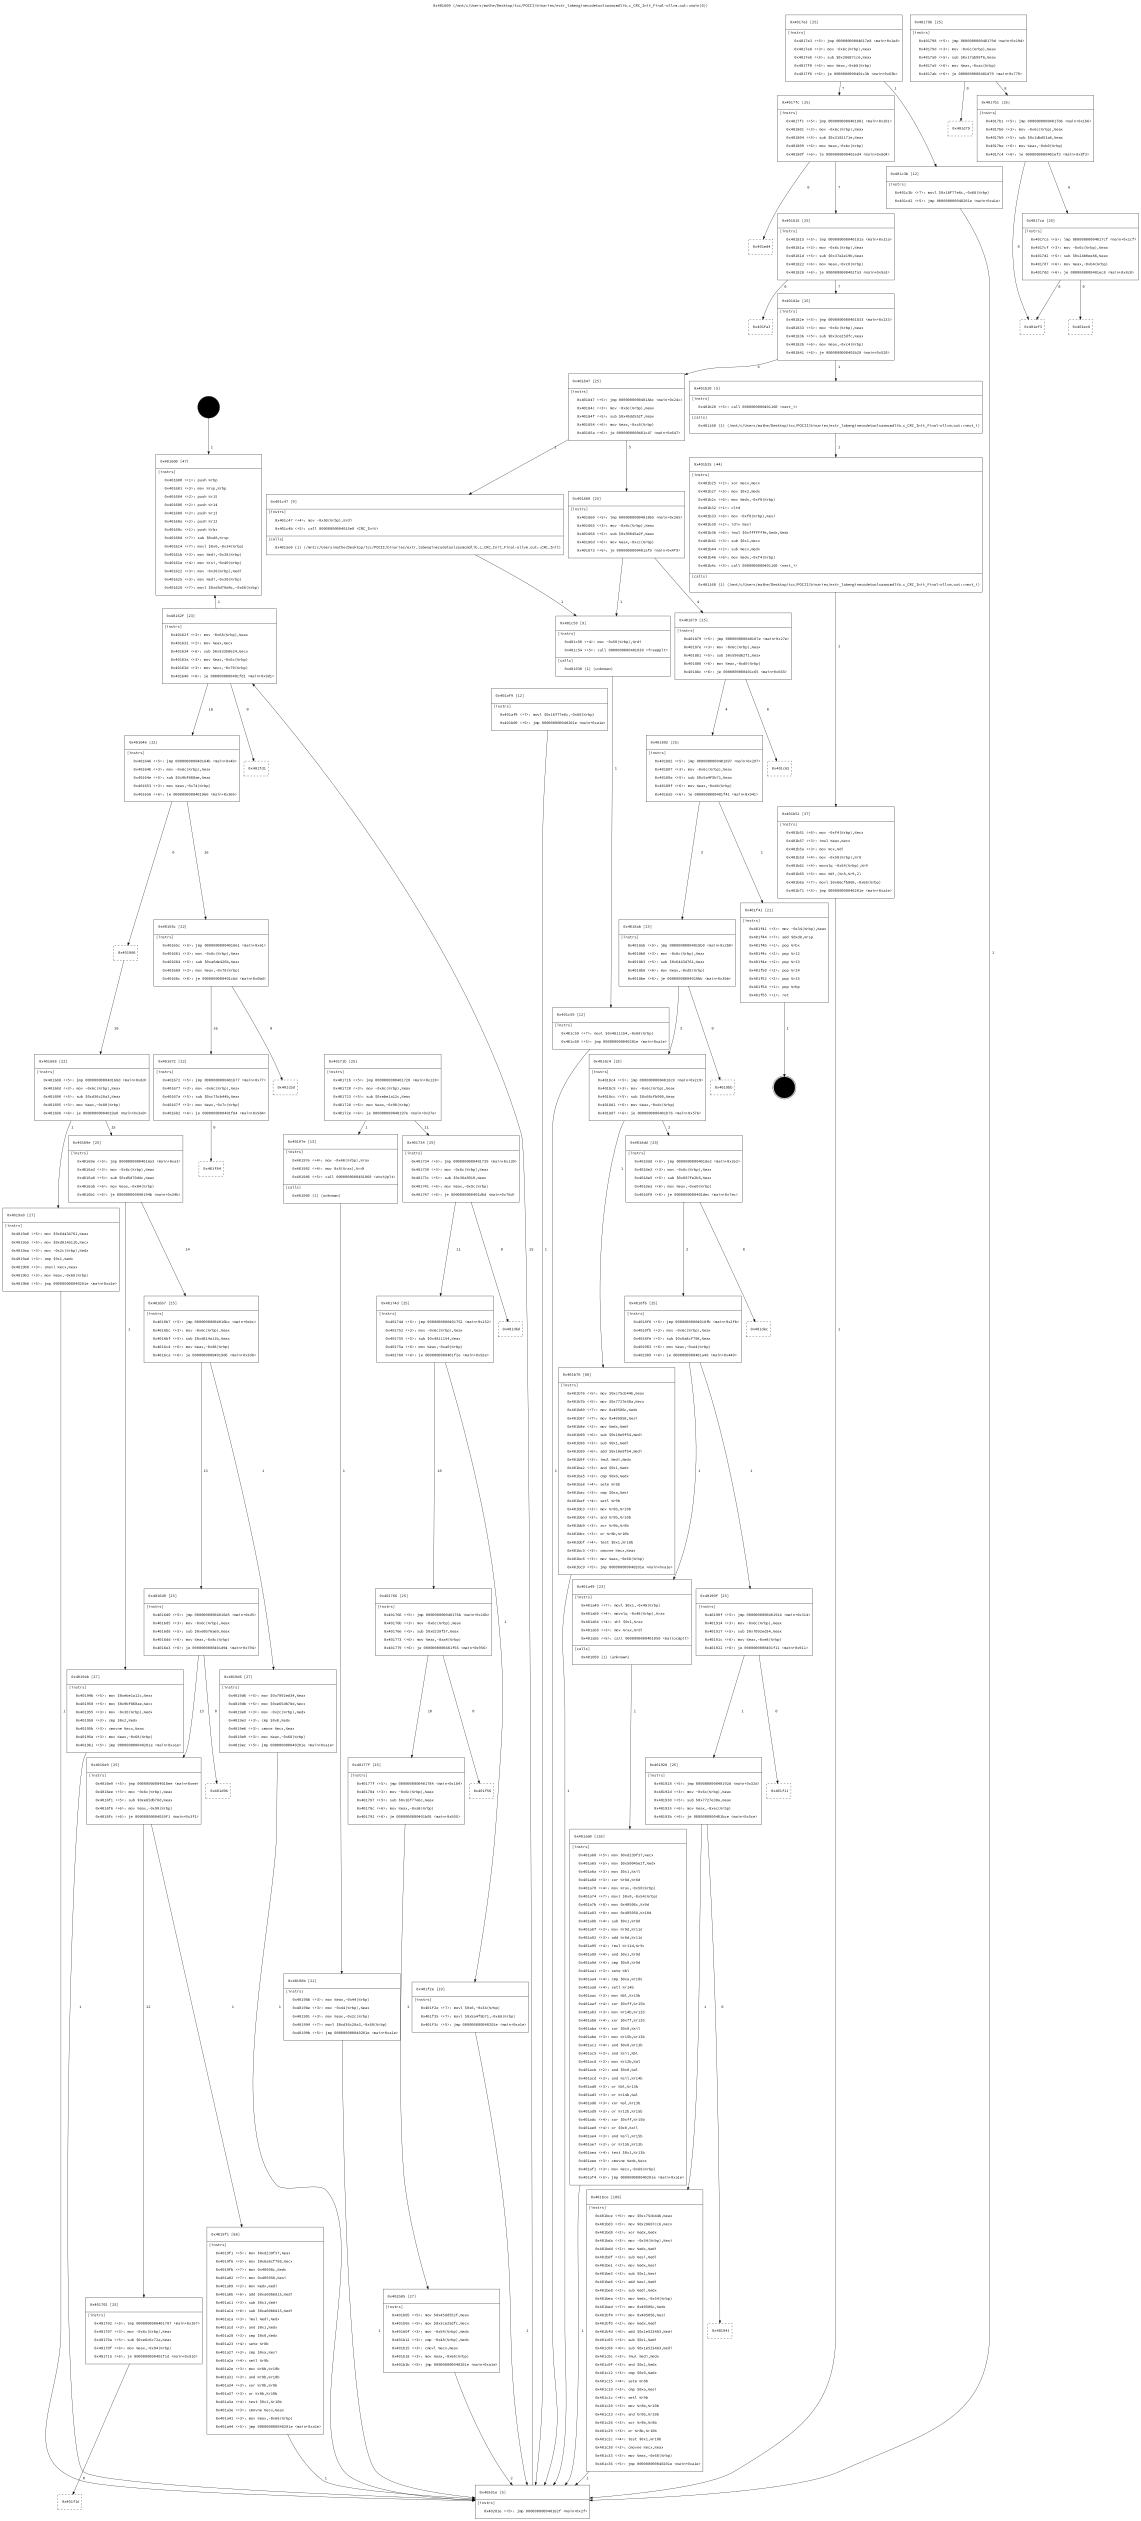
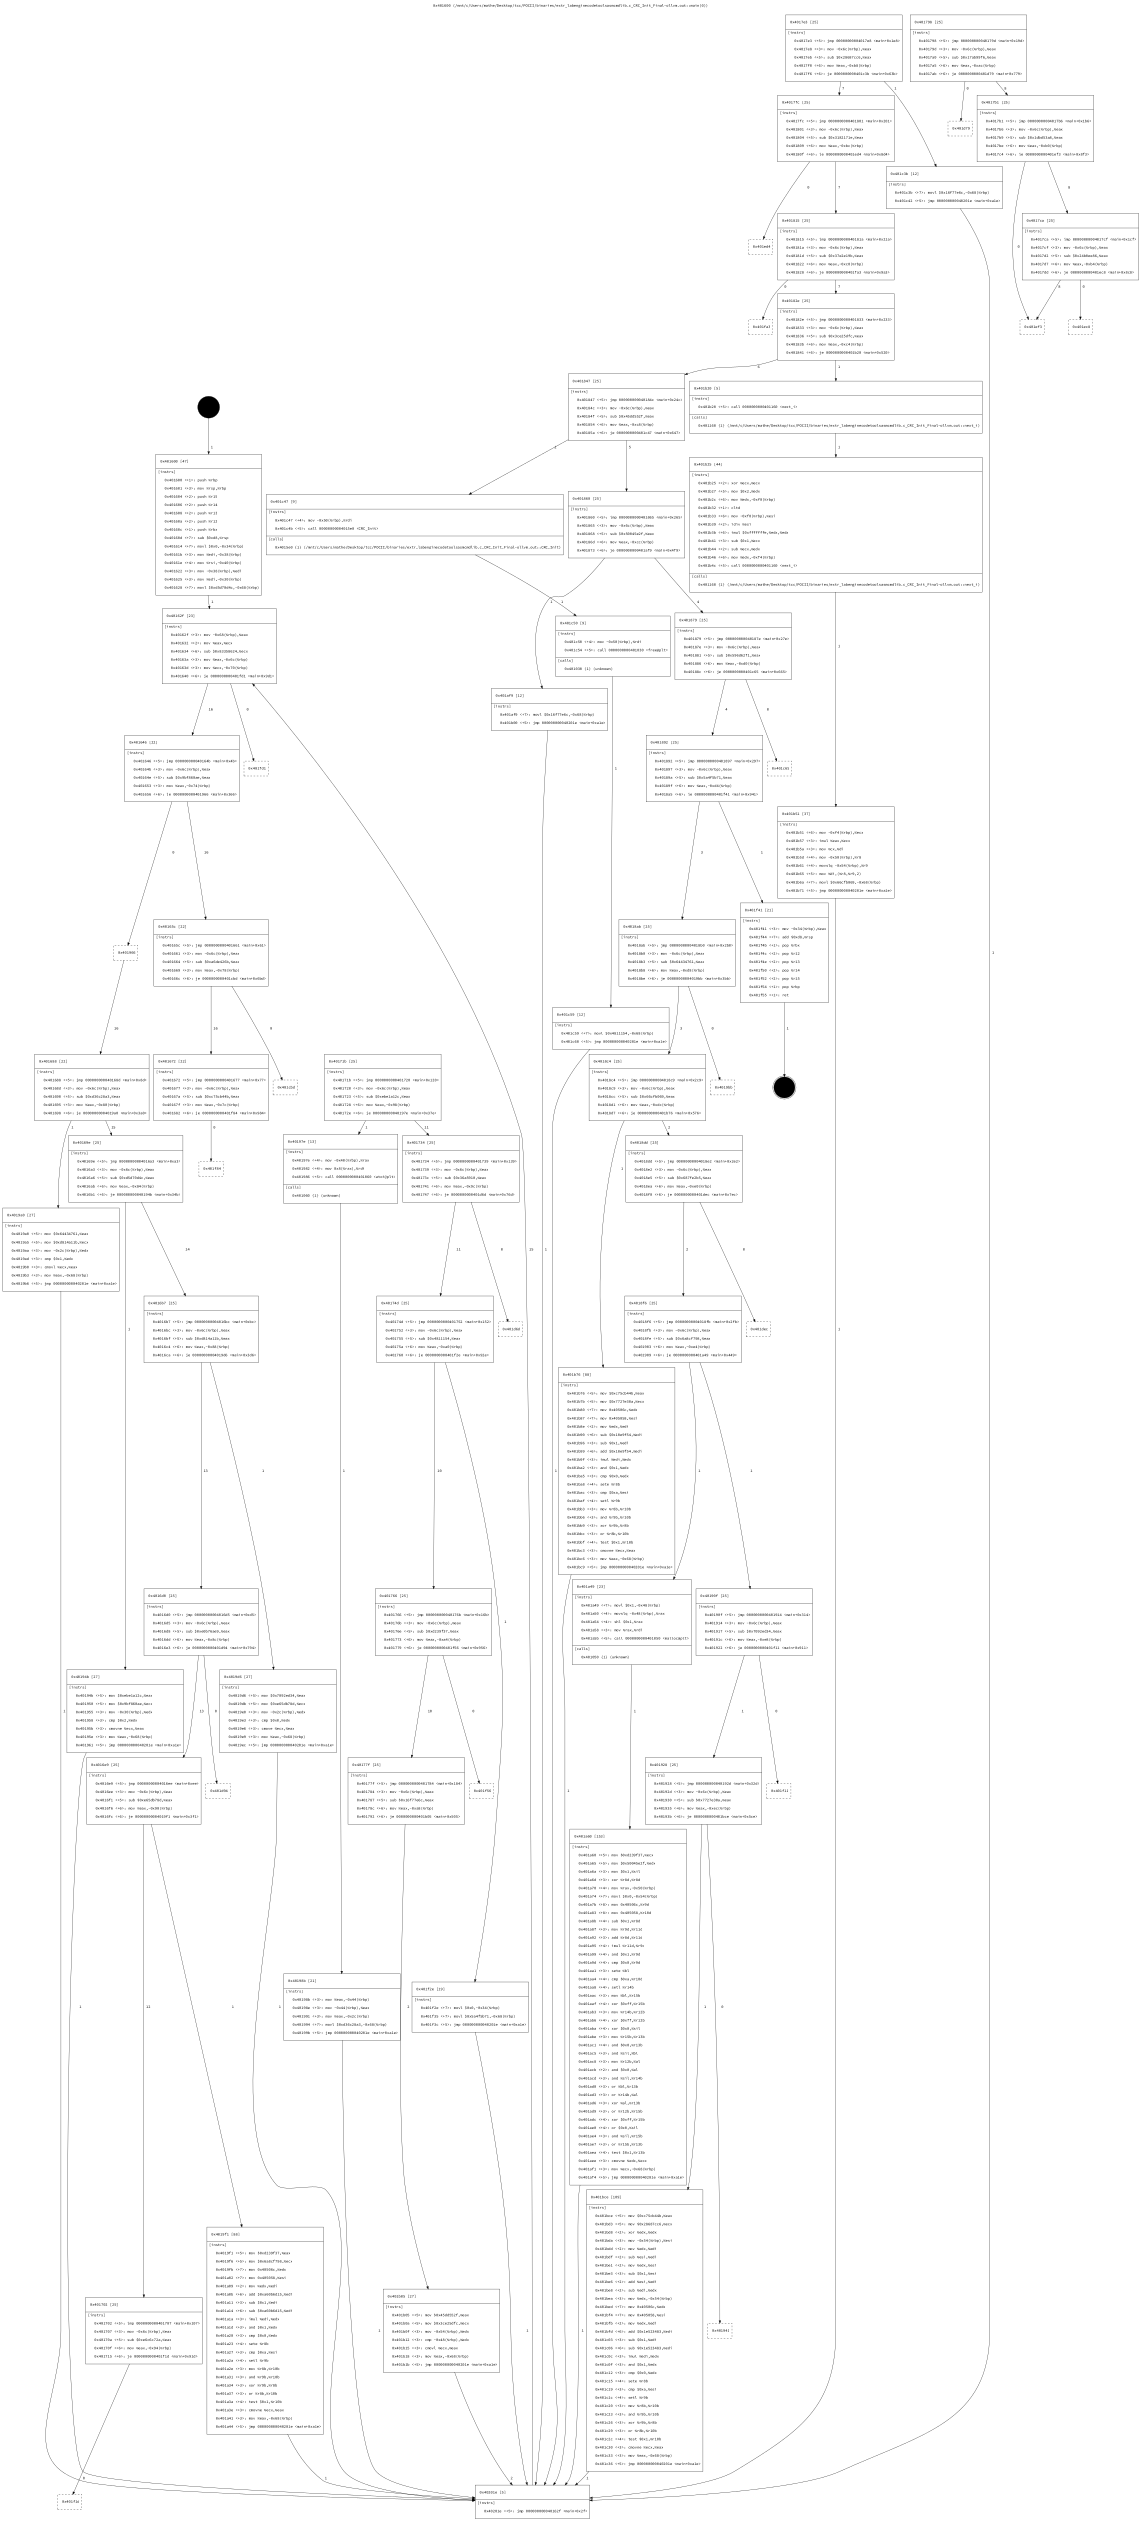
edge "0x401860 [25]" -> "0x401c50 [9]": now "0x401860 [25]" -> "0x401af9 [12]"
edge "0x40162f [23]" -> "0x401600 [47]": reversed
